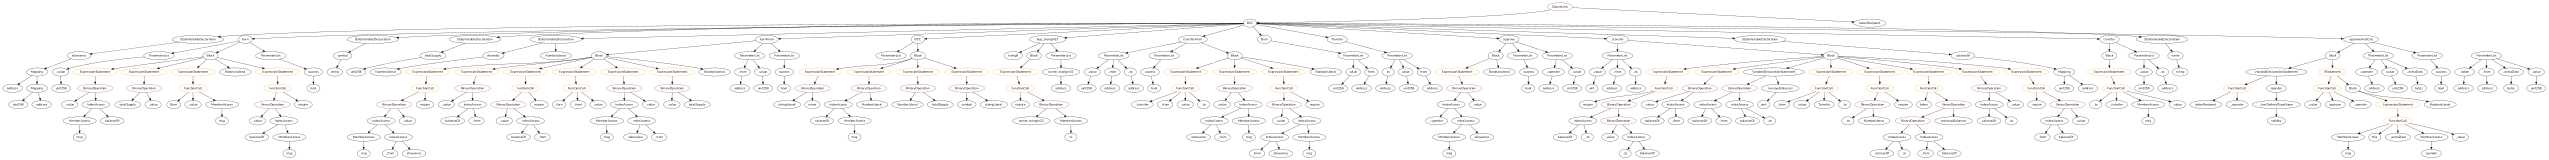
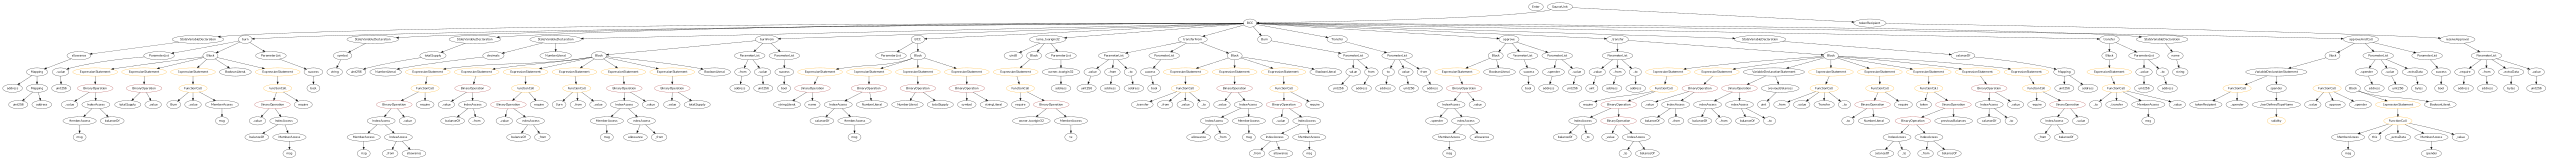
node "Enter": added
node "SourceUnit": color brown -> black
node "bug_txorigin32": label "bug_txorigin32" -> "name_txorigin32"
node "receiveApproval": added
node "string8": label "string8" -> "uint8"
node "IfStatement": removed
node "_token": label "_token" -> "_require"
node "solidity": color black -> orange
